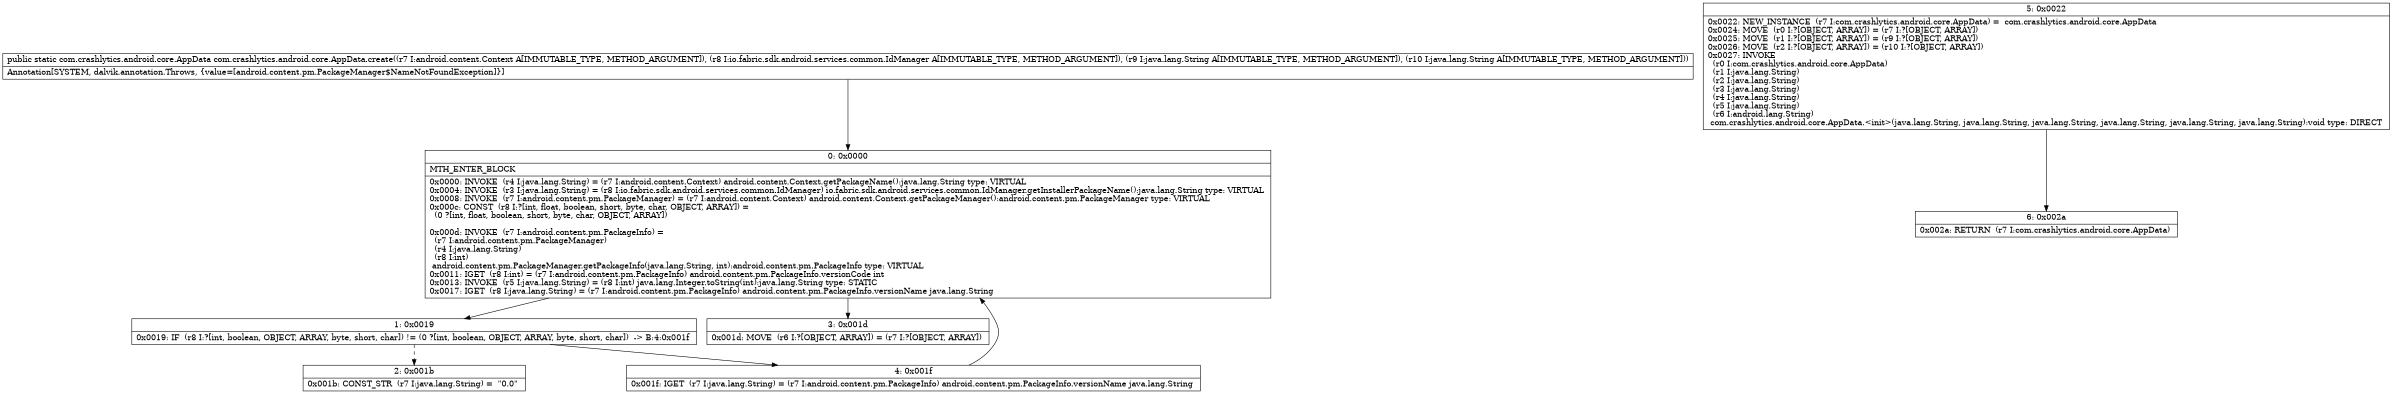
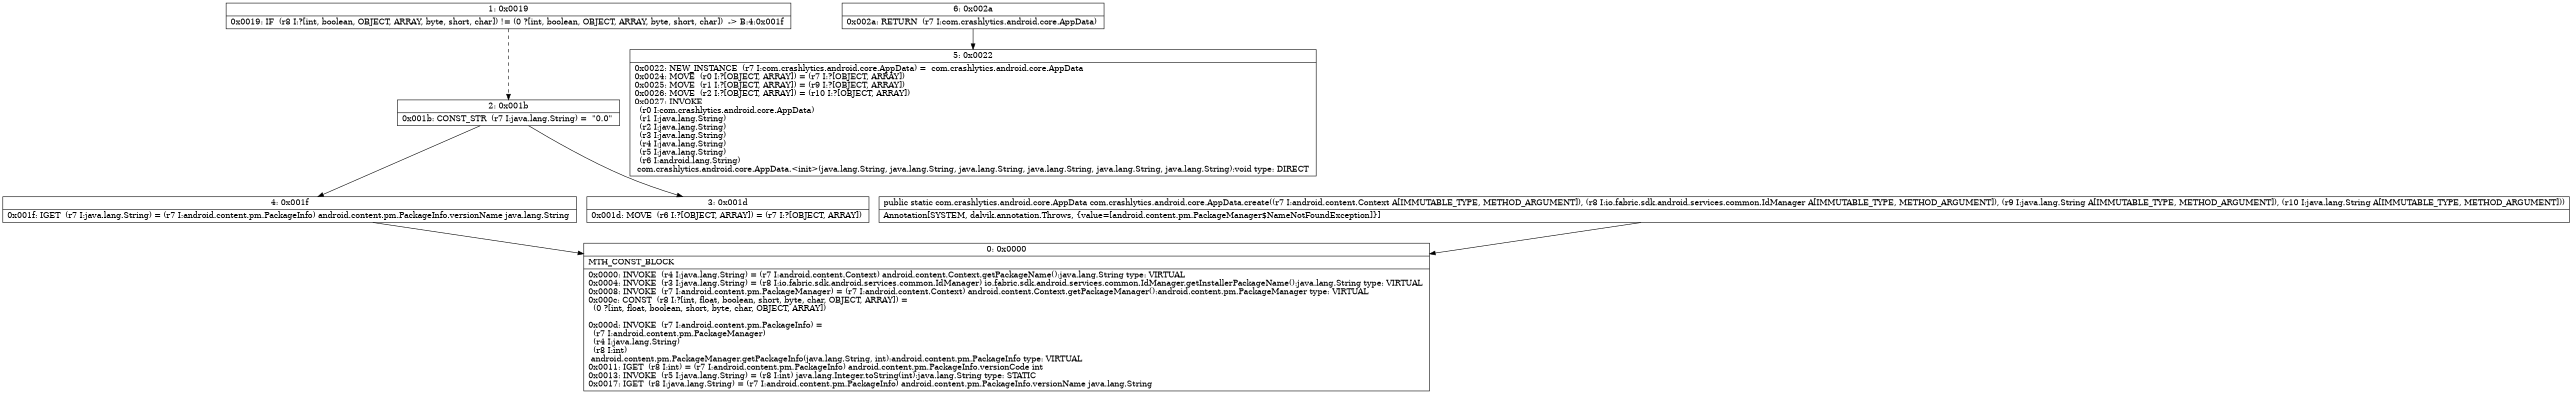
edge "5: 0x0022" -> "6: 0x002a": reversed
node "0: 0x0000": text "MTH_ENTER_BLOCK" -> "MTH_CONST_BLOCK"
edge "0: 0x0000" -> "3: 0x001d": now "2: 0x001b" -> "3: 0x001d"
edge "0: 0x0000" -> "1: 0x0019": removed
edge "1: 0x0019" -> "4: 0x001f": now "2: 0x001b" -> "4: 0x001f"
